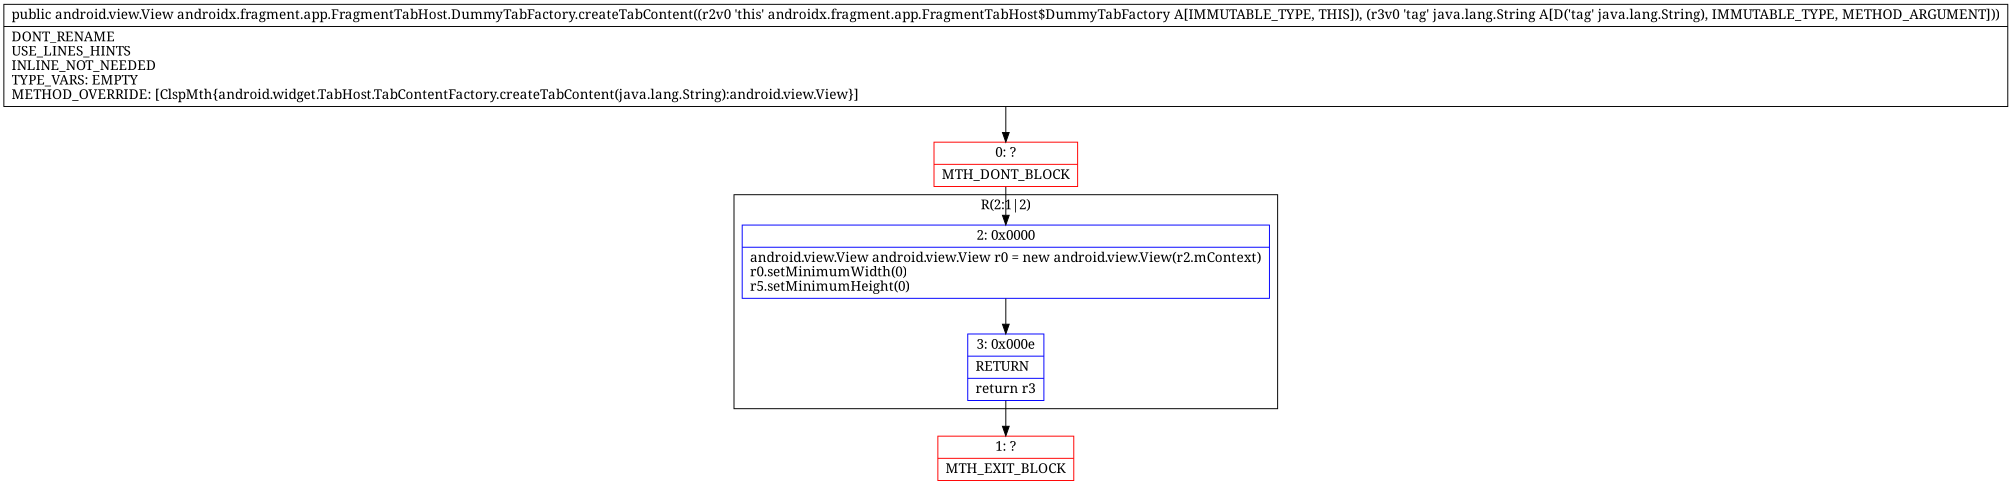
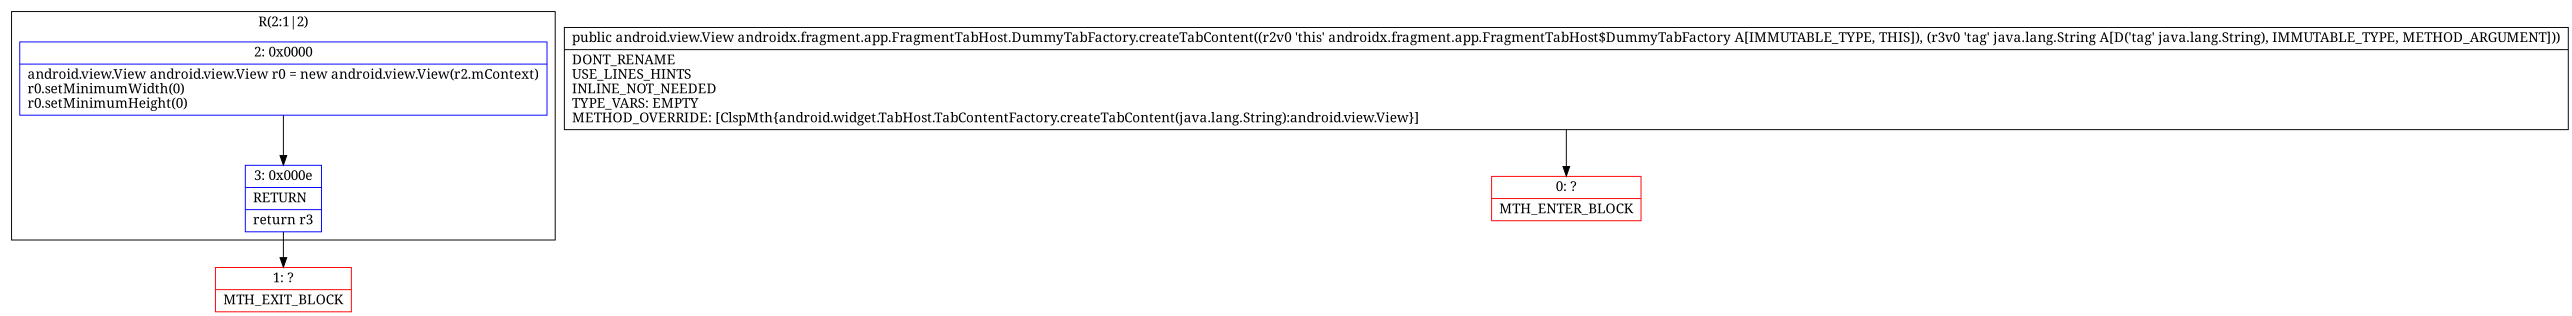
node "0: ?": text "MTH_DONT_BLOCK" -> "MTH_ENTER_BLOCK"
edge "0: ?" -> "2: 0x0000": removed
node "2: 0x0000": text "r5.setMinimumHeight(0)" -> "r0.setMinimumHeight(0)"
